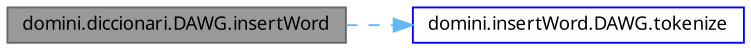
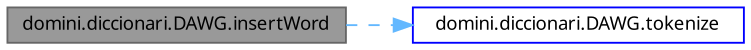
node "domini.insertWord.DAWG.tokenize": label "domini.insertWord.DAWG.tokenize" -> "domini.diccionari.DAWG.tokenize"
